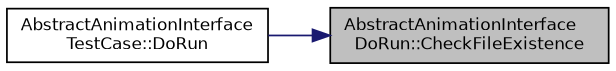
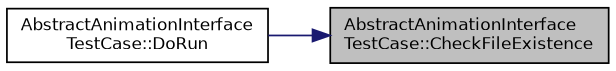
node "AbstractAnimationInterface DoRun::CheckFileExistence": label "AbstractAnimationInterface DoRun::CheckFileExistence" -> "AbstractAnimationInterface TestCase::CheckFileExistence"
